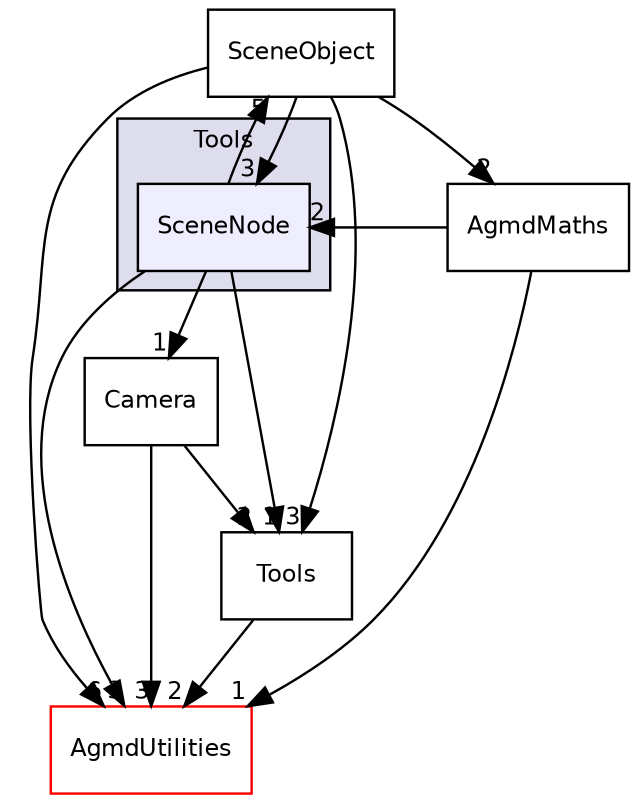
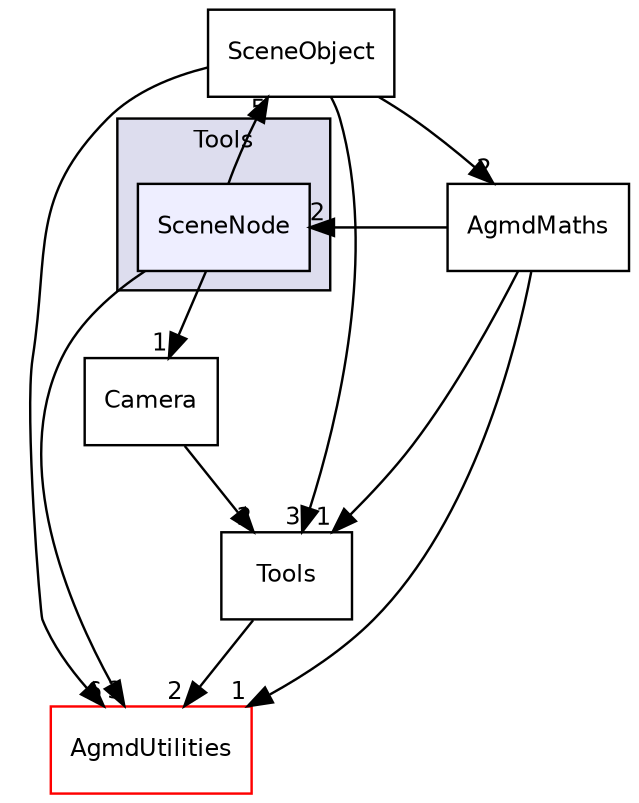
edge "SceneObject" -> "SceneNode": removed
edge "SceneNode" -> "Tools": now "AgmdMaths" -> "Tools"
edge "Camera" -> "AgmdUtilities": removed
